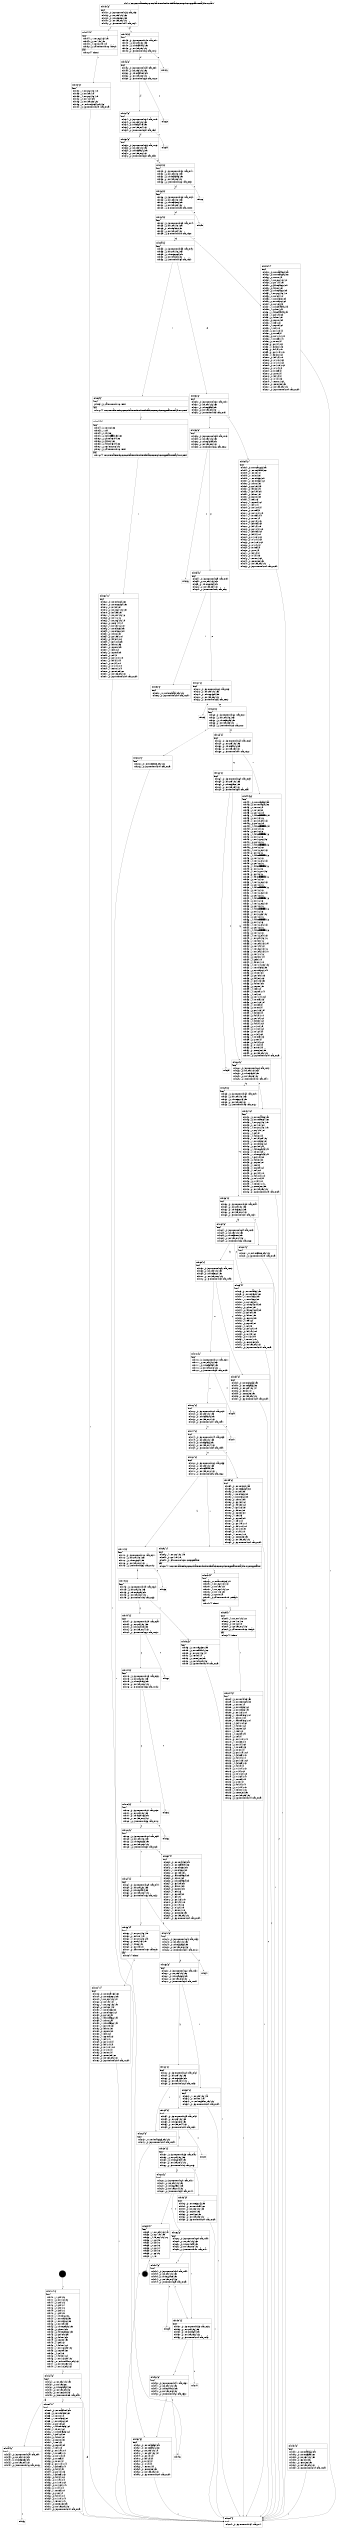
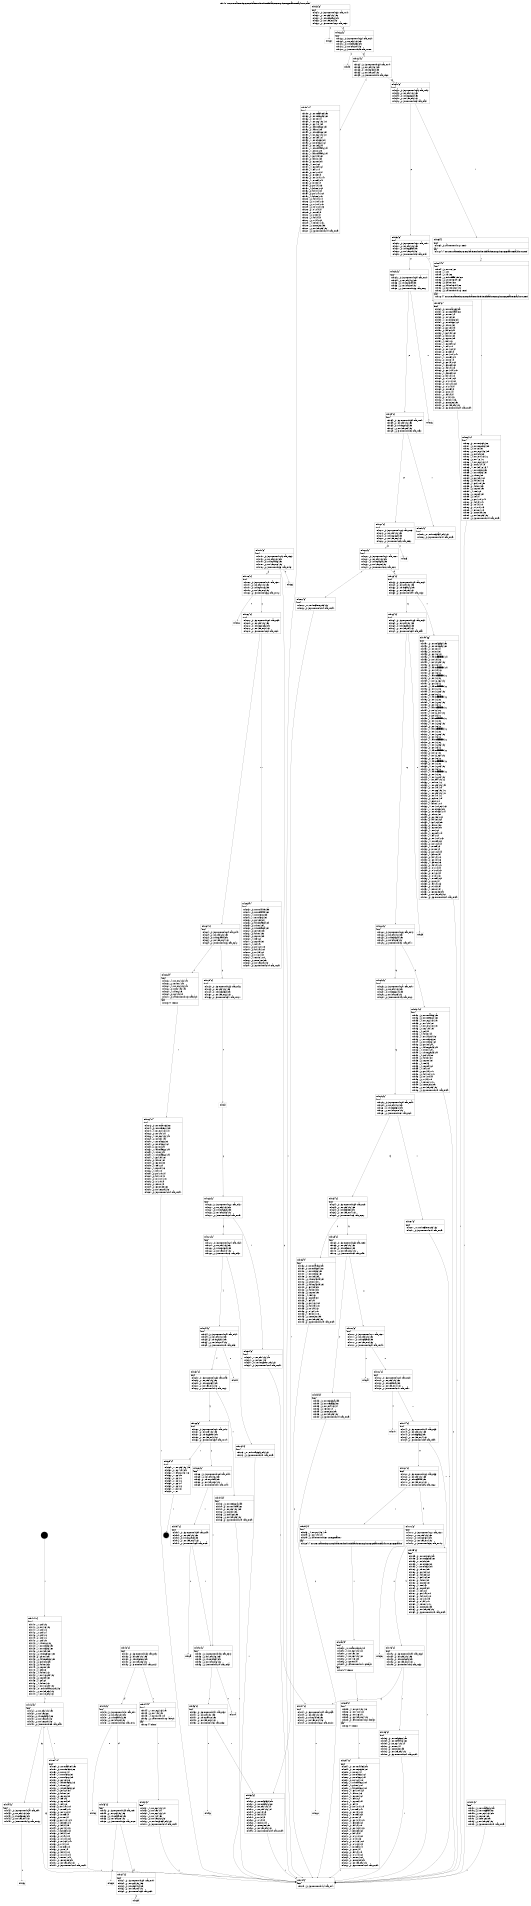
node "0x401530 [28]": removed
edge "0x401e6c [112]" -> "0x401958": now "0x401e6c [112]" -> "0x402709 [5]"
edge "0x4017b4 [28]" -> "0x4017d0 [28]": reversed
edge "0x401840 [28]" -> "0x40185c [28]": now "0x402541" -> "0x40185c [28]"
